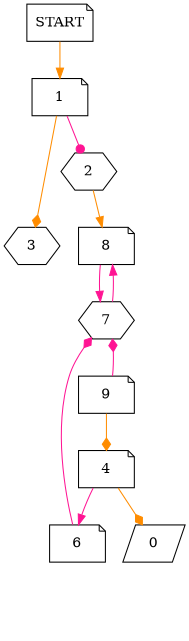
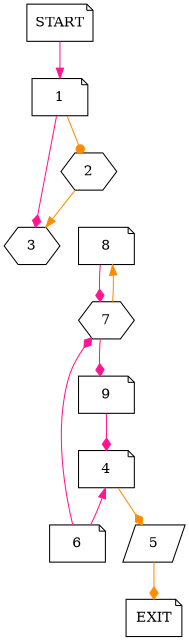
edge "START" -> "1": color darkorange -> deeppink
edge "1" -> "2": color deeppink -> darkorange
edge "1" -> "3": color darkorange -> deeppink
edge "2" -> "8": now "2" -> "3"
edge "8" -> "7": arrowhead normal -> diamond
edge "7" -> "8": color deeppink -> darkorange
edge "9" -> "7": reversed
edge "9" -> "4": color darkorange -> deeppink
edge "4" -> "6": reversed
node "0": label "0" -> "5"
node "EXIT": added
